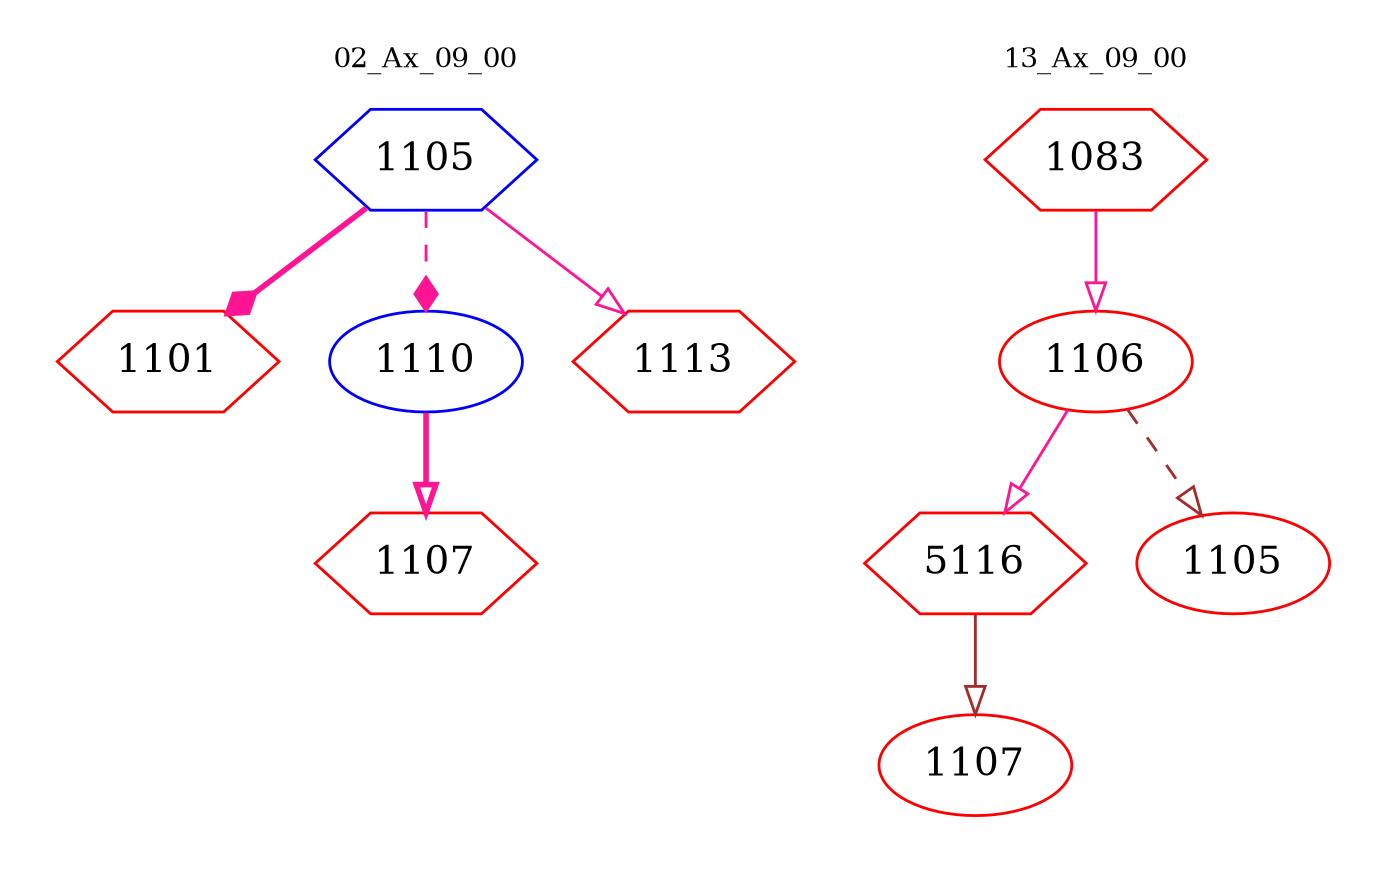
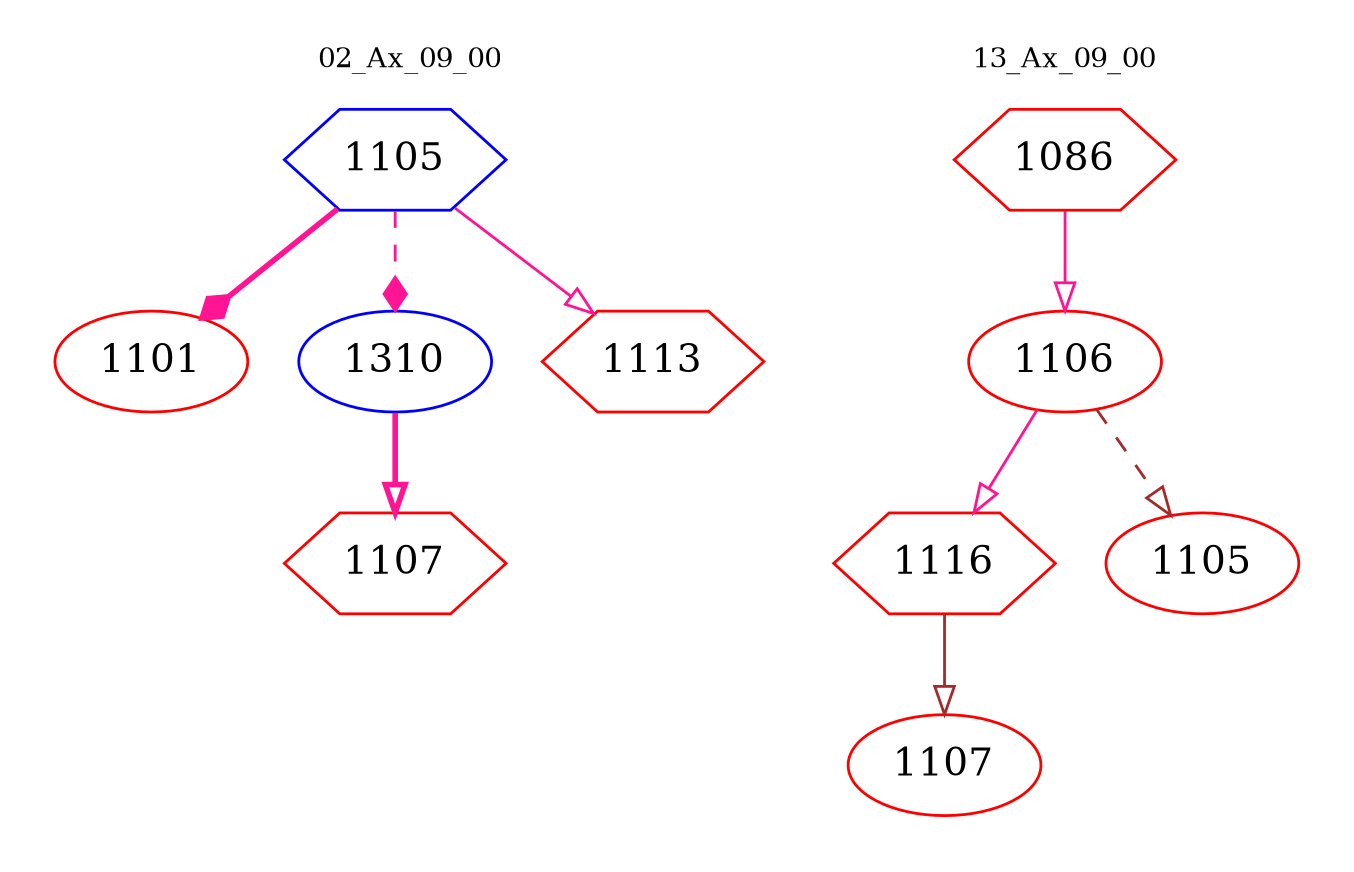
node "1083": label "1083" -> "1086"
node "1101": shape hexagon -> ellipse
node "1110": label "1110" -> "1310"
node "5116": label "5116" -> "1116"
